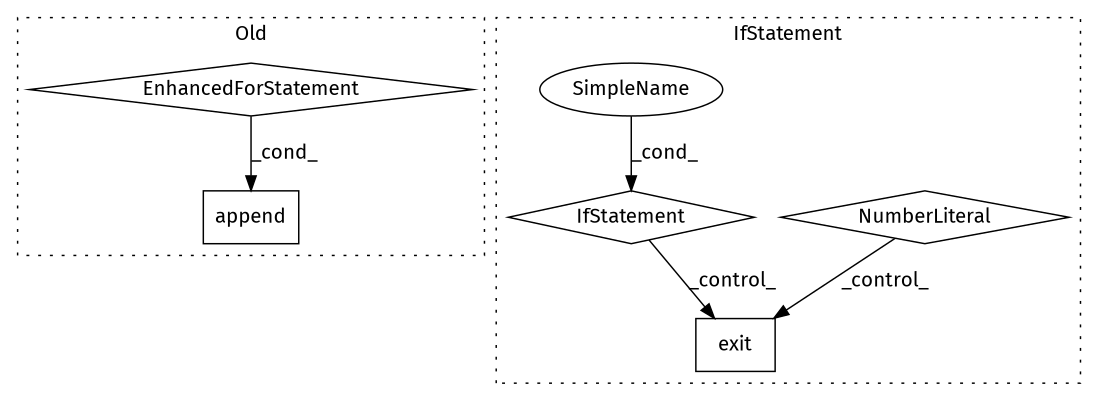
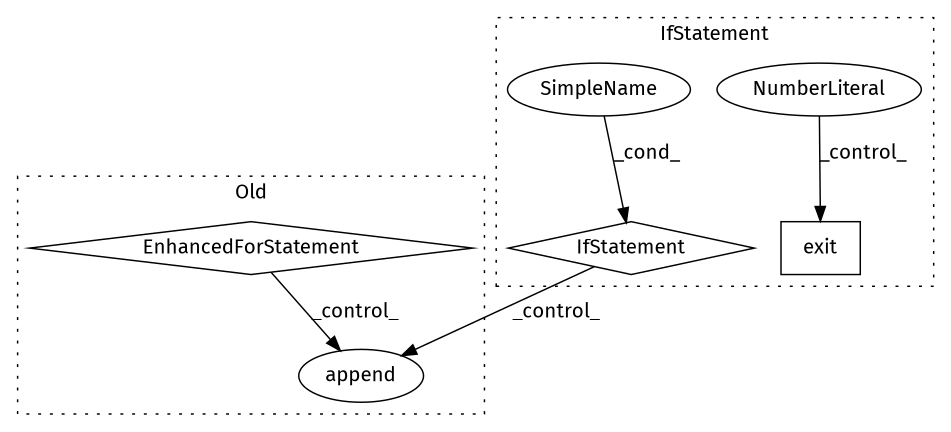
edge "EnhancedForStatement" -> "append": label "_cond_" -> "_control_"
node "append": shape box -> ellipse
node "NumberLiteral": shape diamond -> ellipse
edge "IfStatement" -> "exit": now "IfStatement" -> "append"
